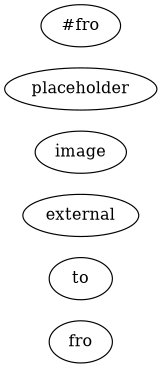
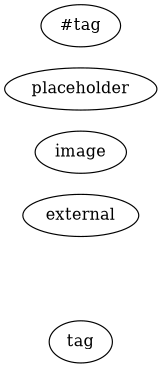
node "#fro": label "#fro" -> "#tag"
node "to": removed
node "fro": label "fro" -> "tag"
